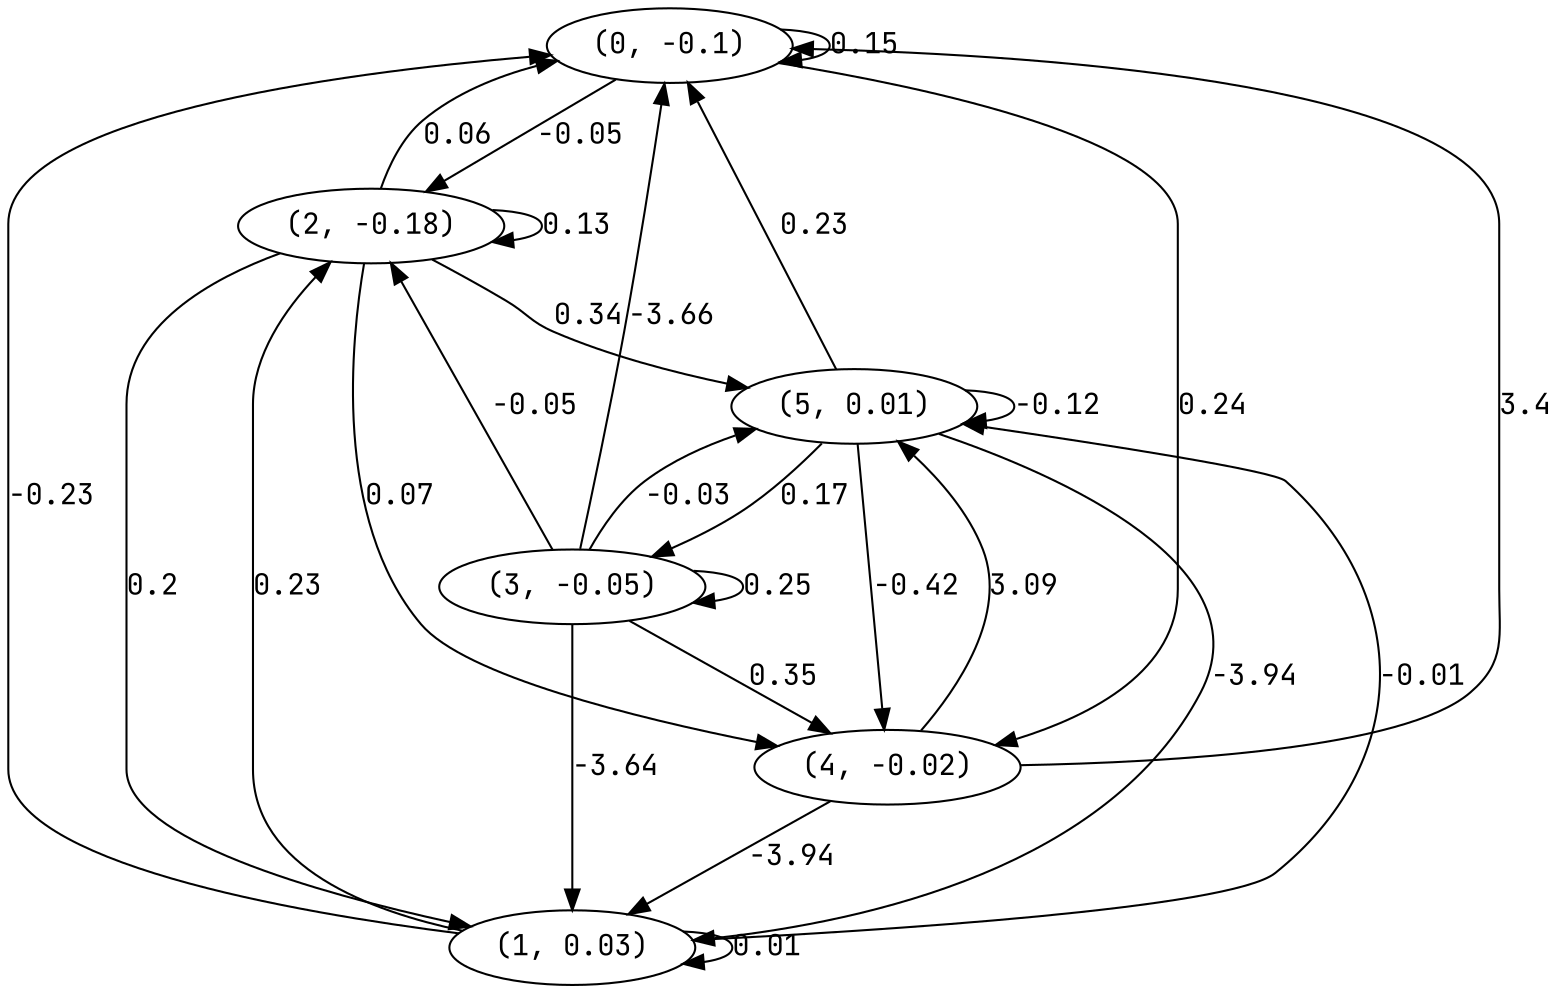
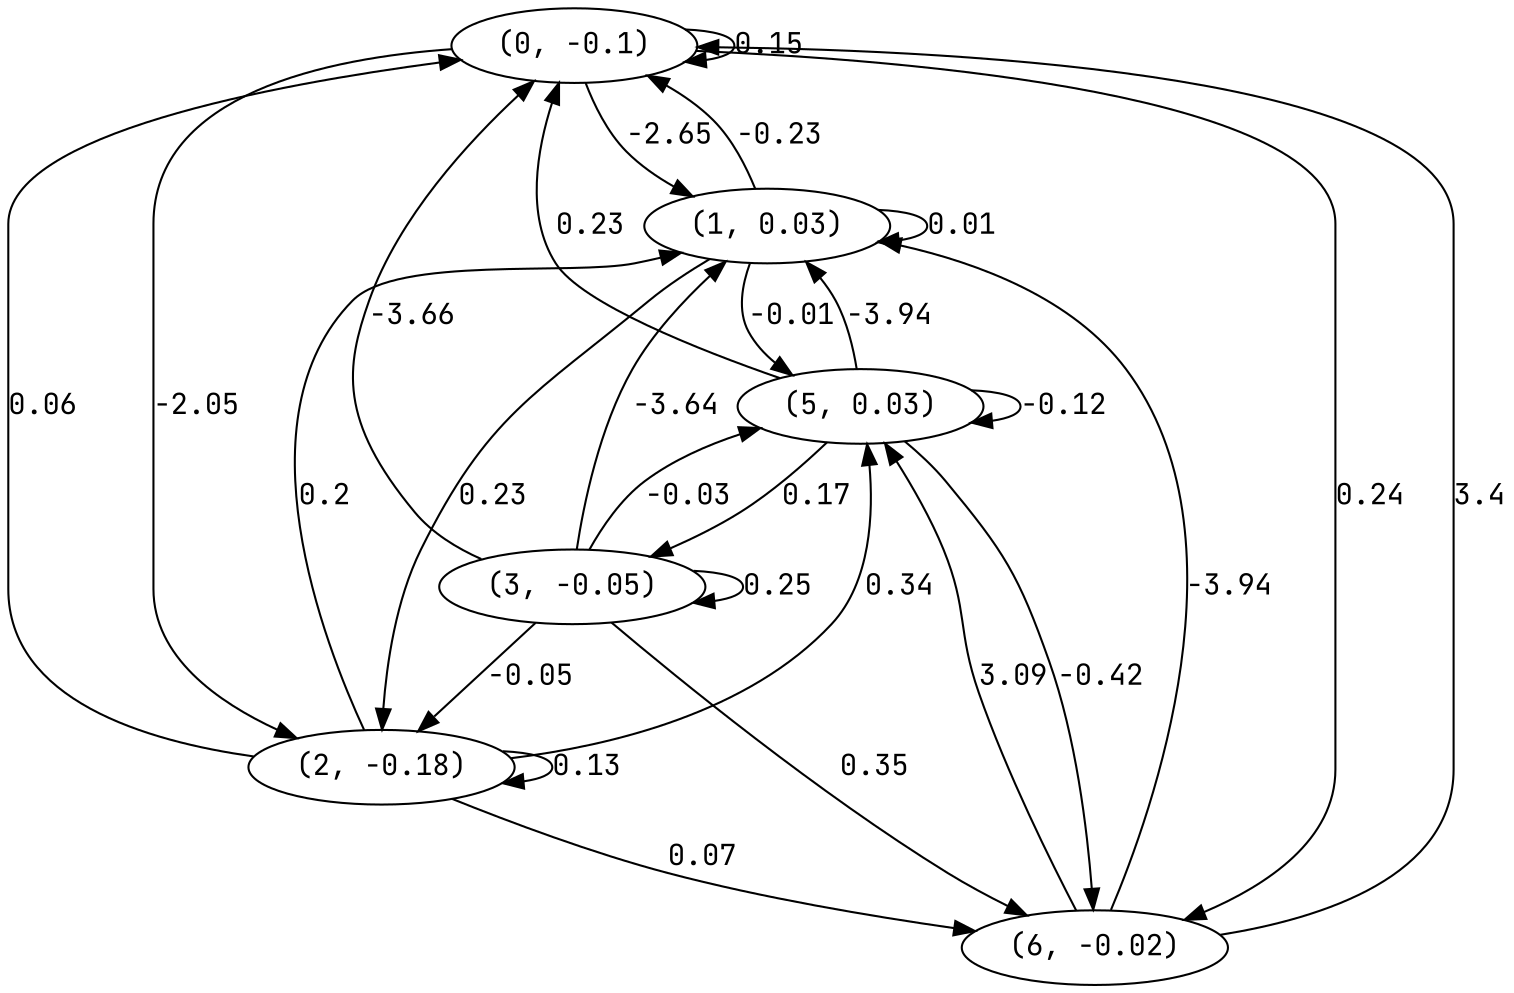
edge "(0, -0.1)" -> "(2, -0.18)": label "-0.05" -> "-2.05"
edge "(0, -0.1)" -> "(1, 0.03)": added, label "-2.65"
node "(5, 0.01)": label "(5, 0.01)" -> "(5, 0.03)"
node "(4, -0.02)": label "(4, -0.02)" -> "(6, -0.02)"
